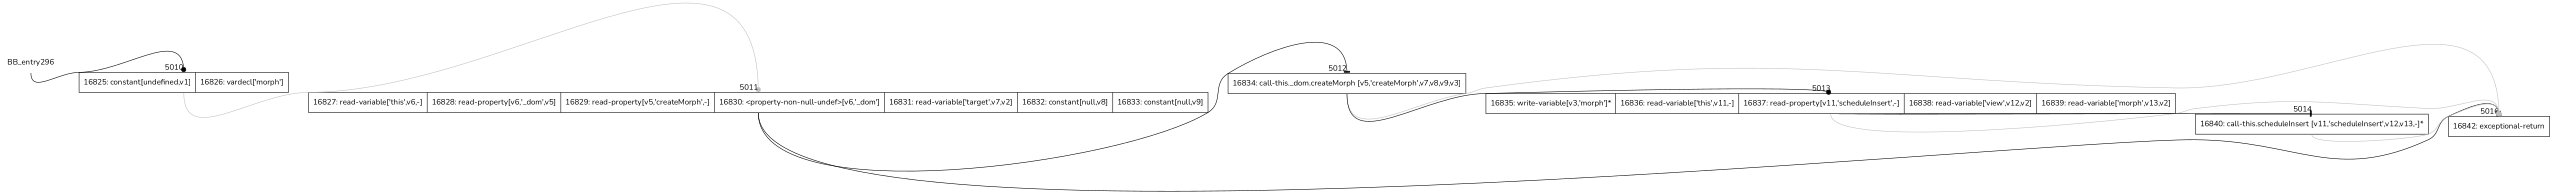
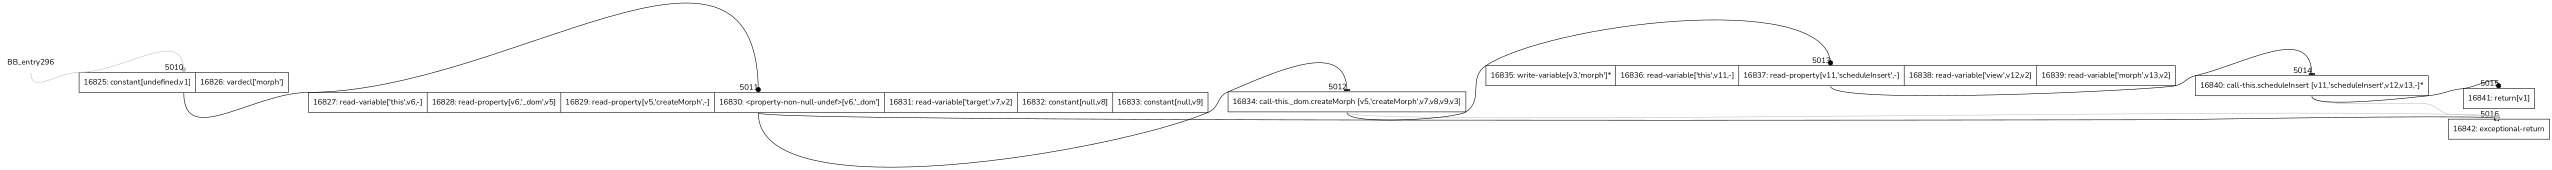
edge "16825: constant[undefined,v1]" -> "16827: read-variable['this',v6,-]": color gray -> black
edge "BB_entry296" -> "16825: constant[undefined,v1]": color black -> gray
node "16841: return[v1]": added
edge "16835: write-variable[v3,'morph']*" -> "16842: exceptional-return": removed
